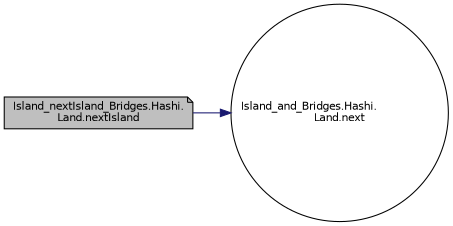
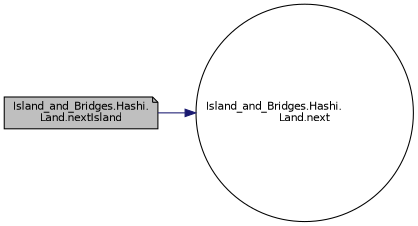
node "Island_nextIsland_Bridges.Hashi. Land.nextIsland": label "Island_nextIsland_Bridges.Hashi. Land.nextIsland" -> "Island_and_Bridges.Hashi. Land.nextIsland"
